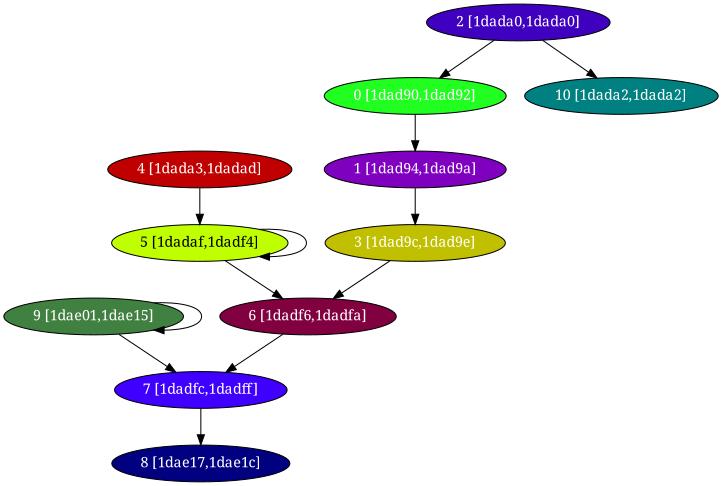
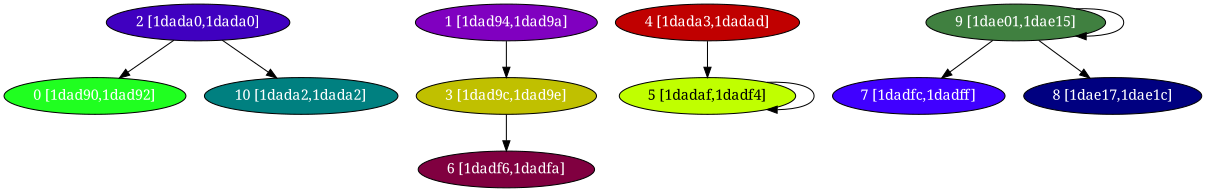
edge "0 [1dad90,1dad92]" -> "1 [1dad94,1dad9a]": removed
edge "5 [1dadaf,1dadf4]" -> "6 [1dadf6,1dadfa]": removed
edge "6 [1dadf6,1dadfa]" -> "7 [1dadfc,1dadff]": removed
edge "7 [1dadfc,1dadff]" -> "8 [1dae17,1dae1c]": now "9 [1dae01,1dae15]" -> "8 [1dae17,1dae1c]"
